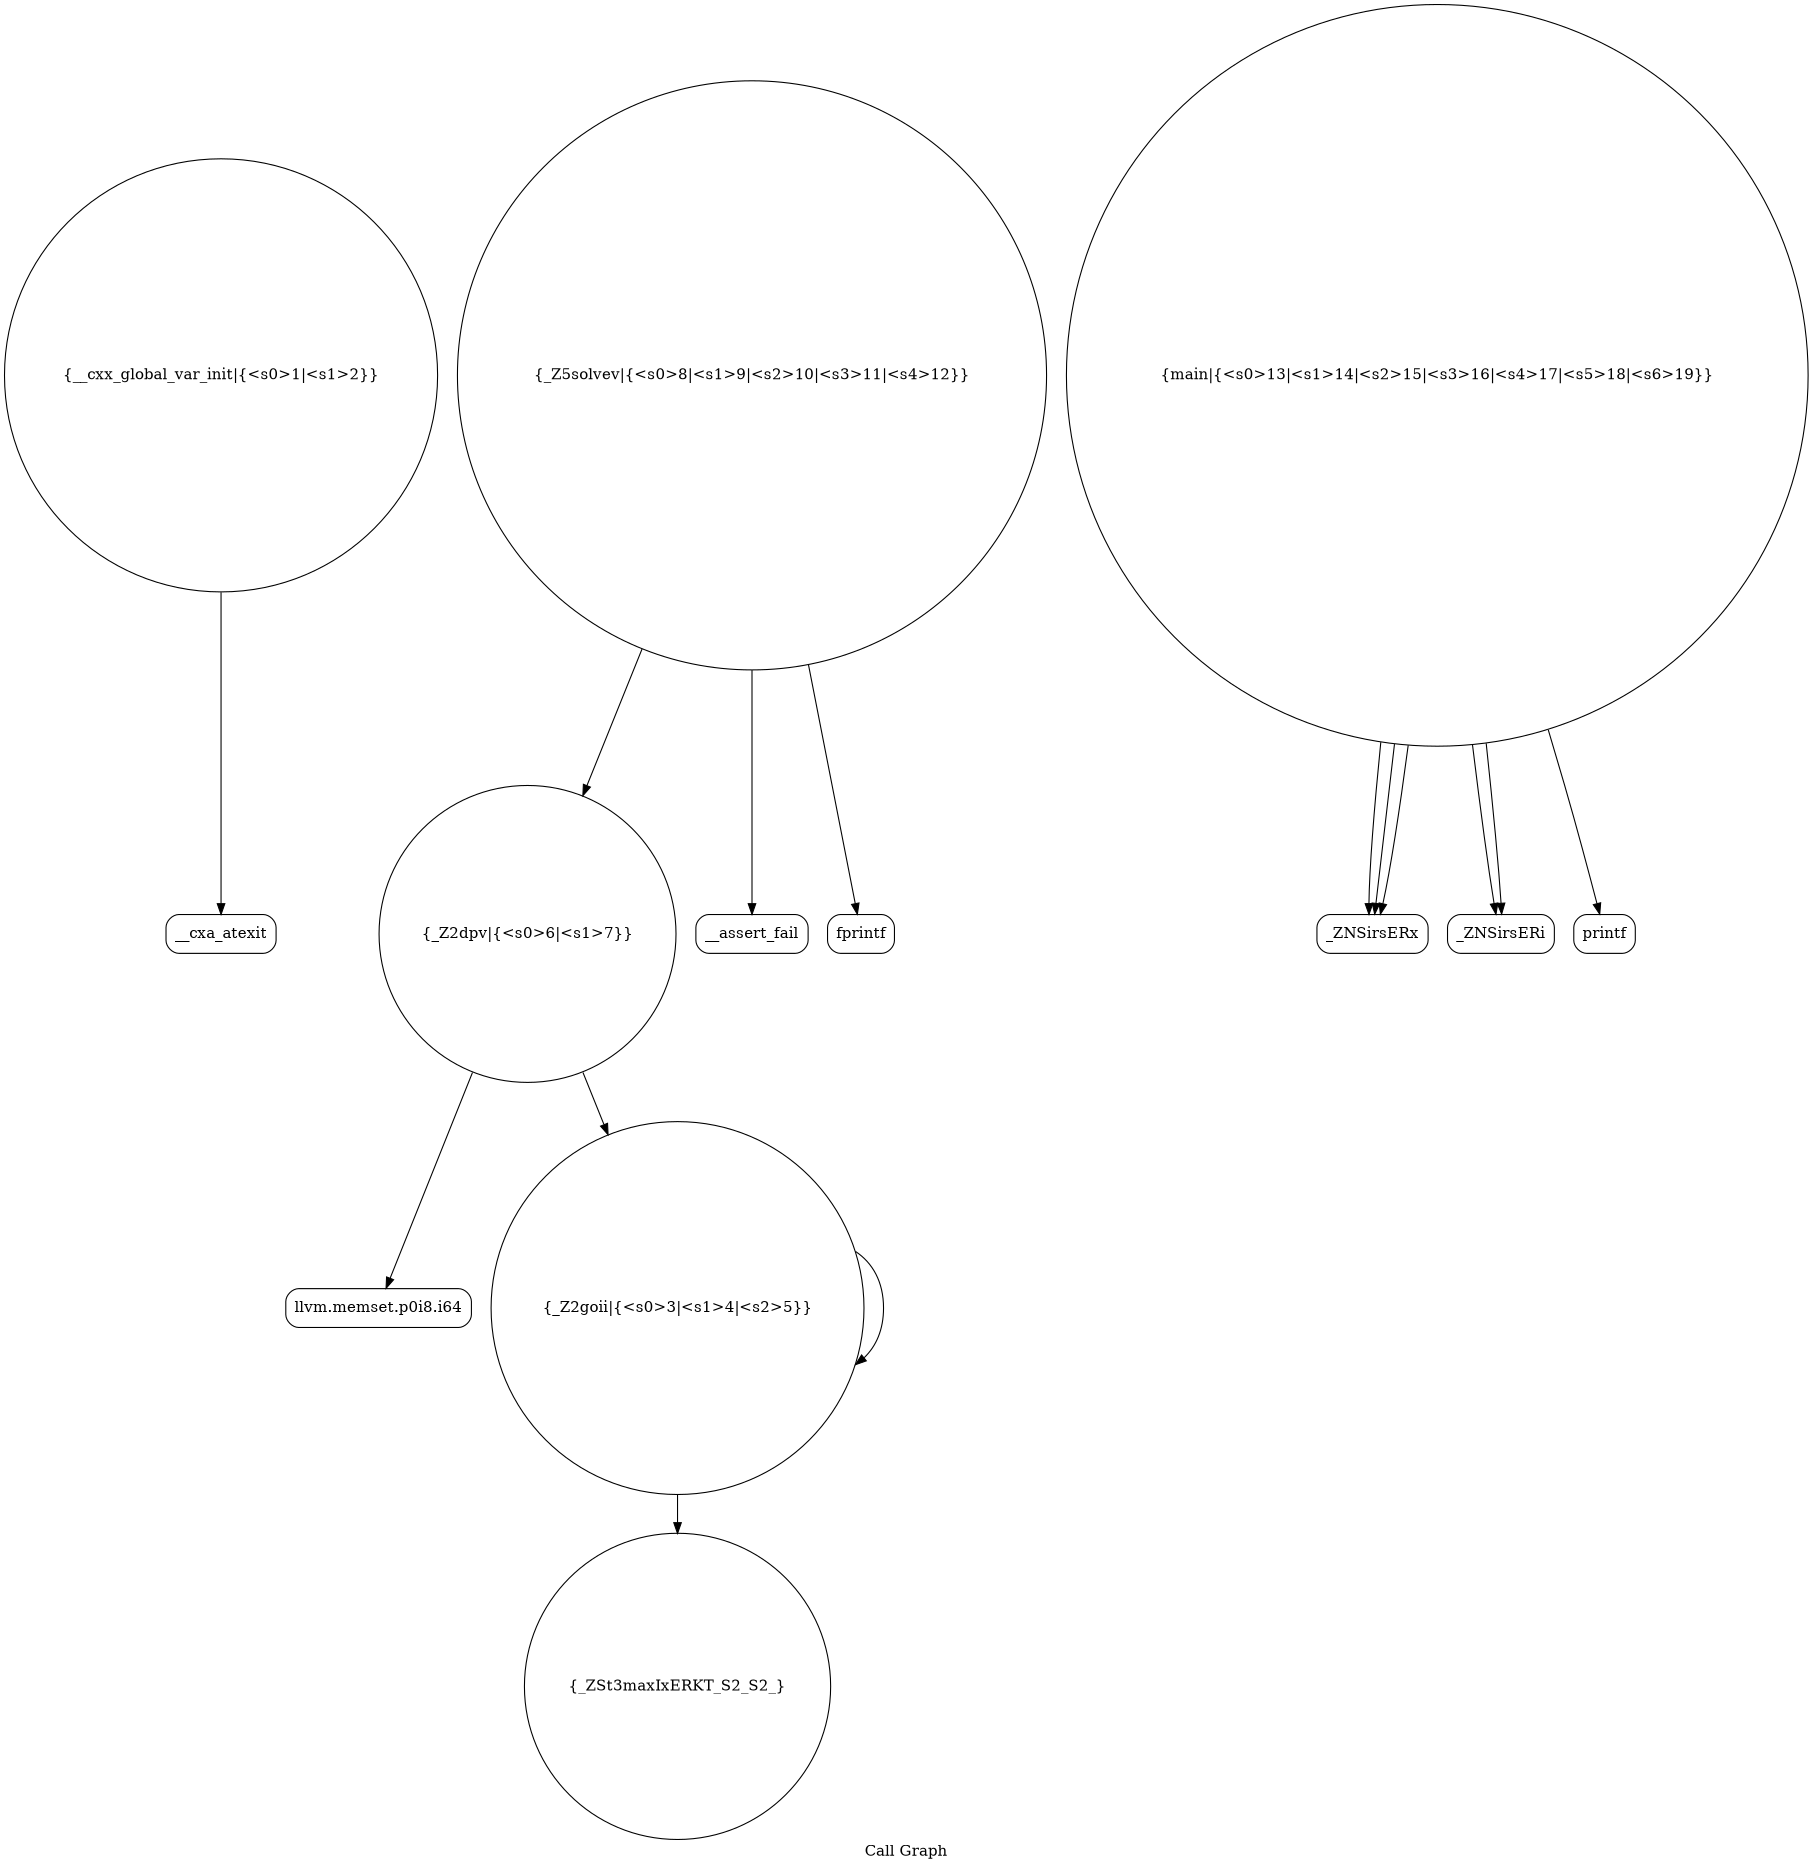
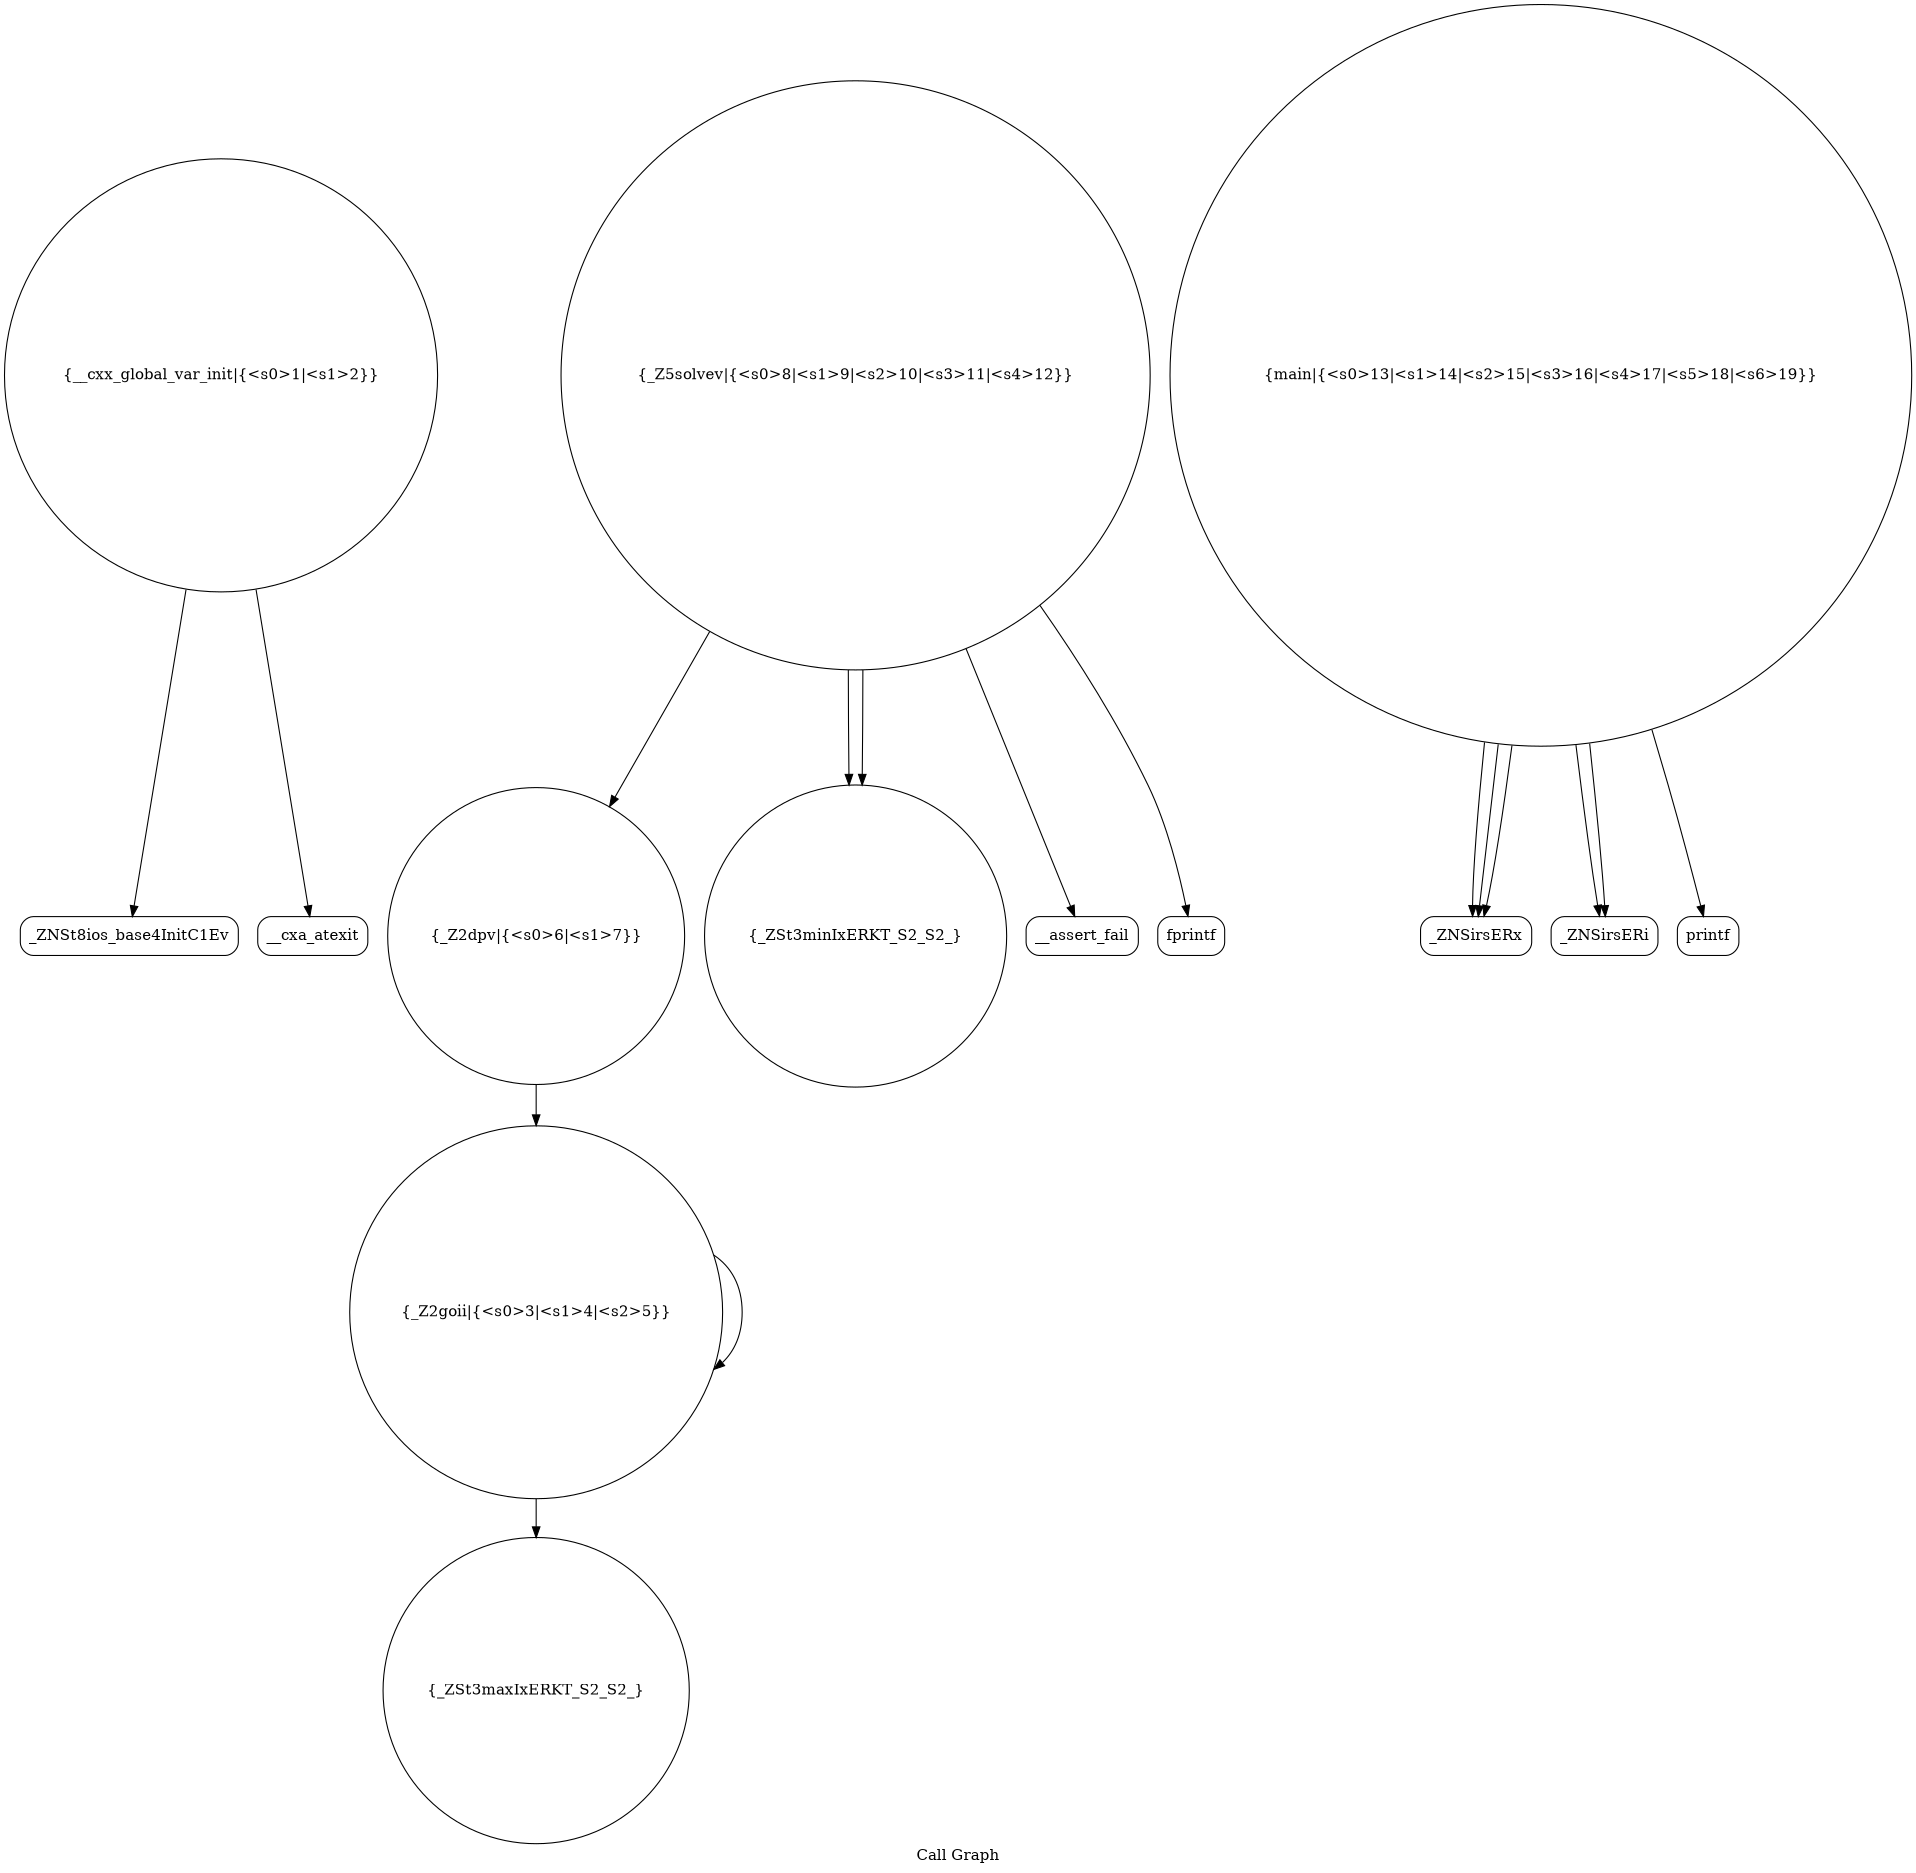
node "_ZNSt8ios_base4InitC1Ev": added
node "{_ZSt3minIxERKT_S2_S2_}": added
node "llvm.memset.p0i8.i64": removed
